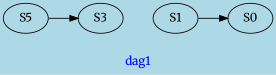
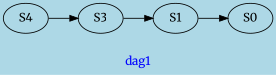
node "S5": label "S5" -> "S4"
edge "S3" -> "S1": added
